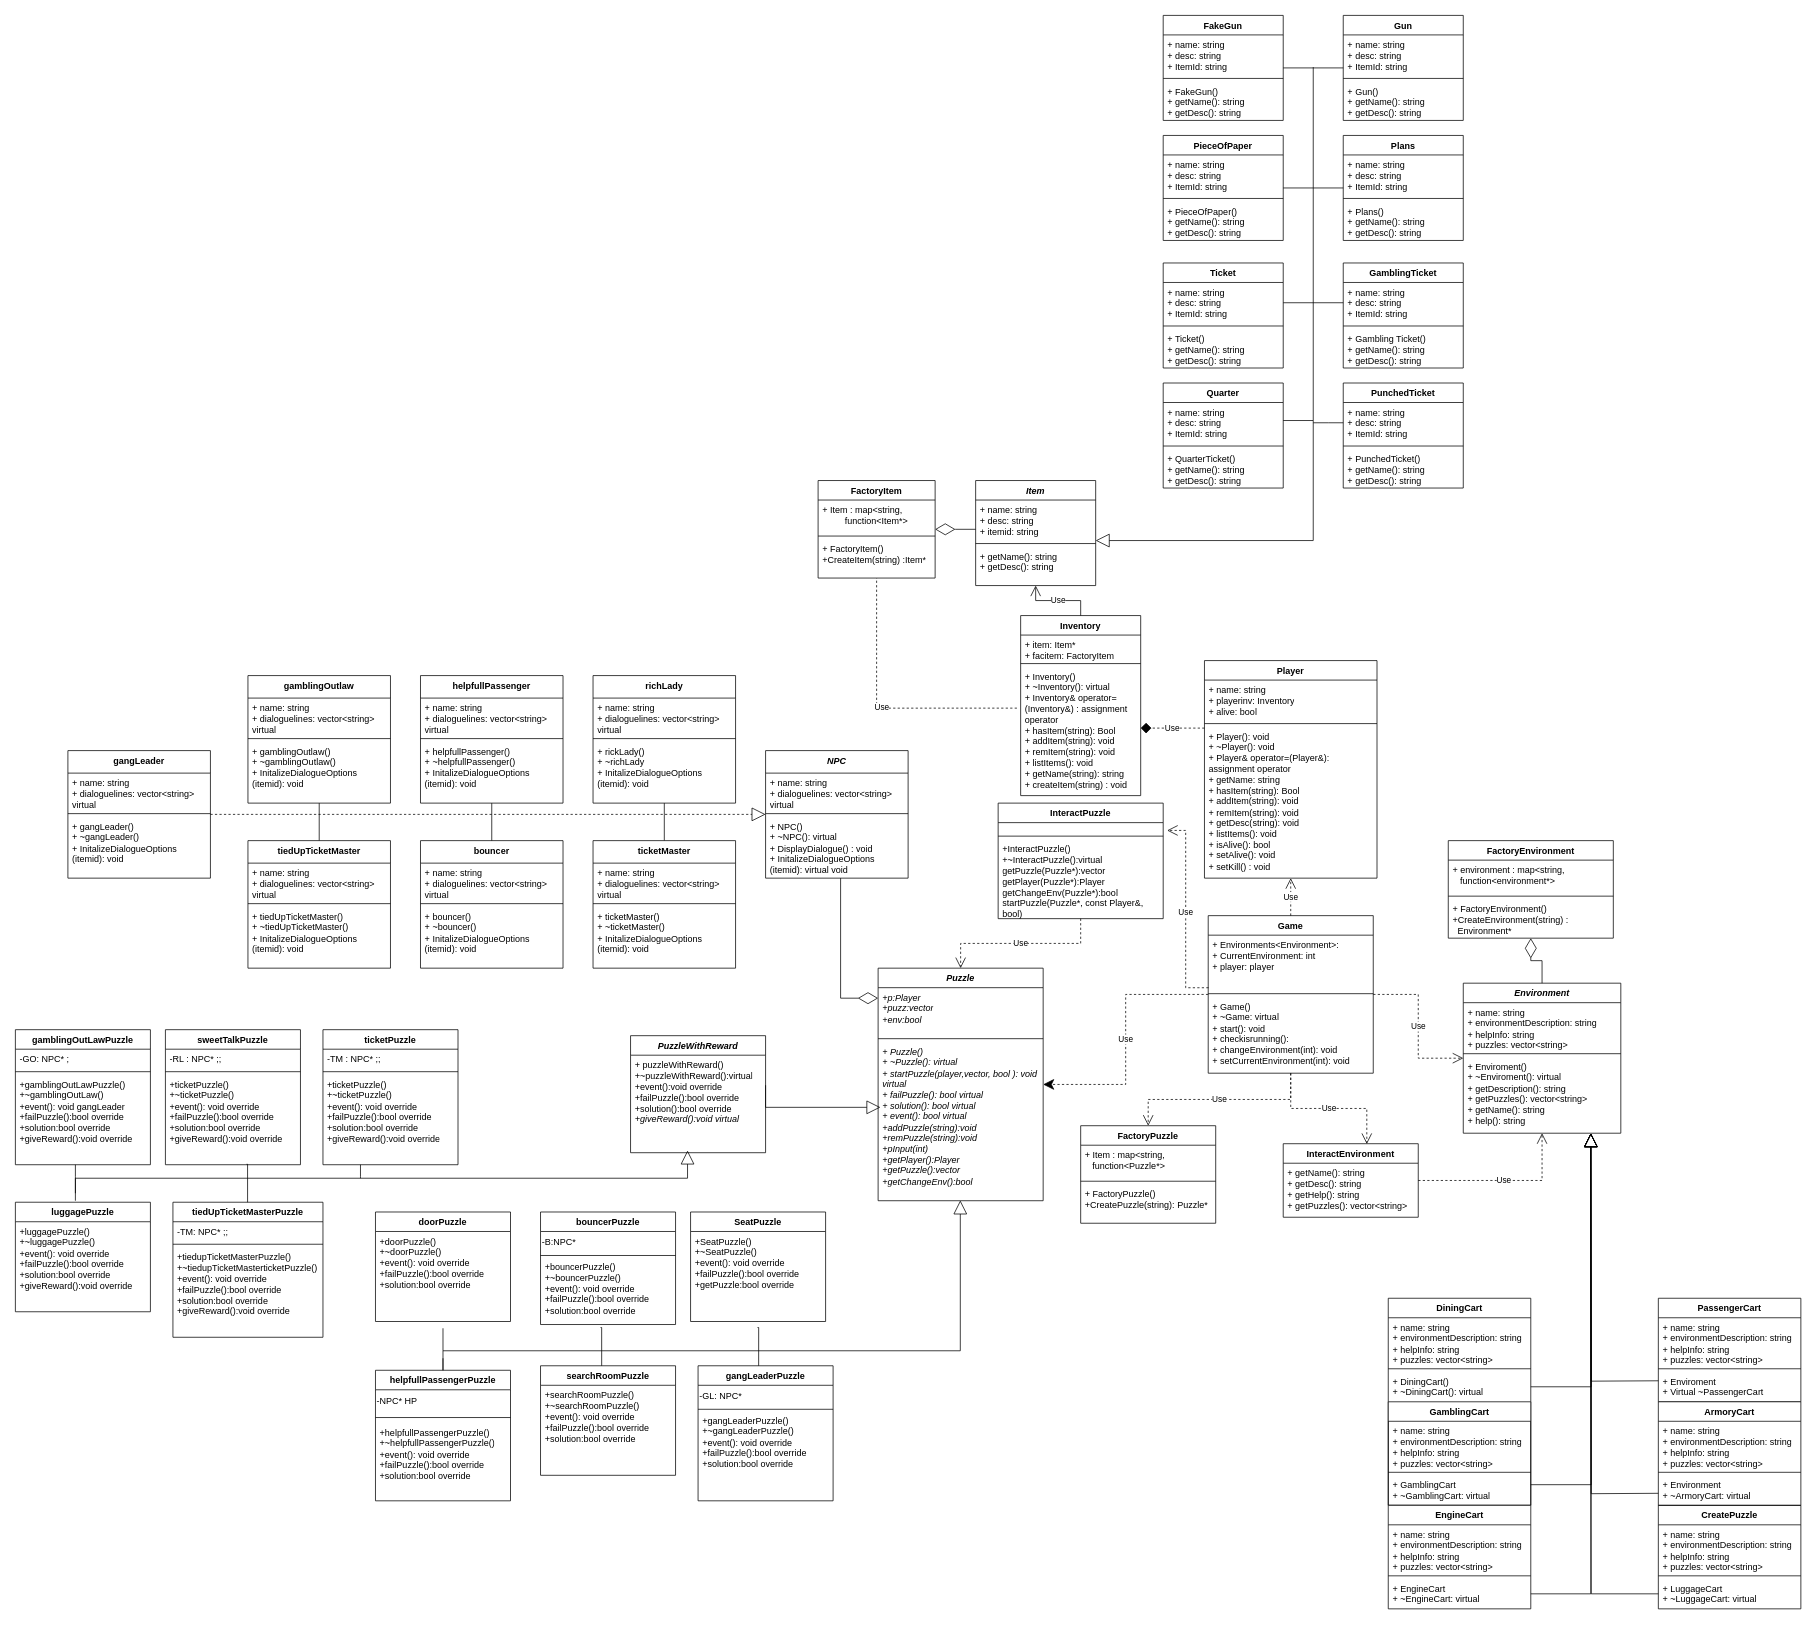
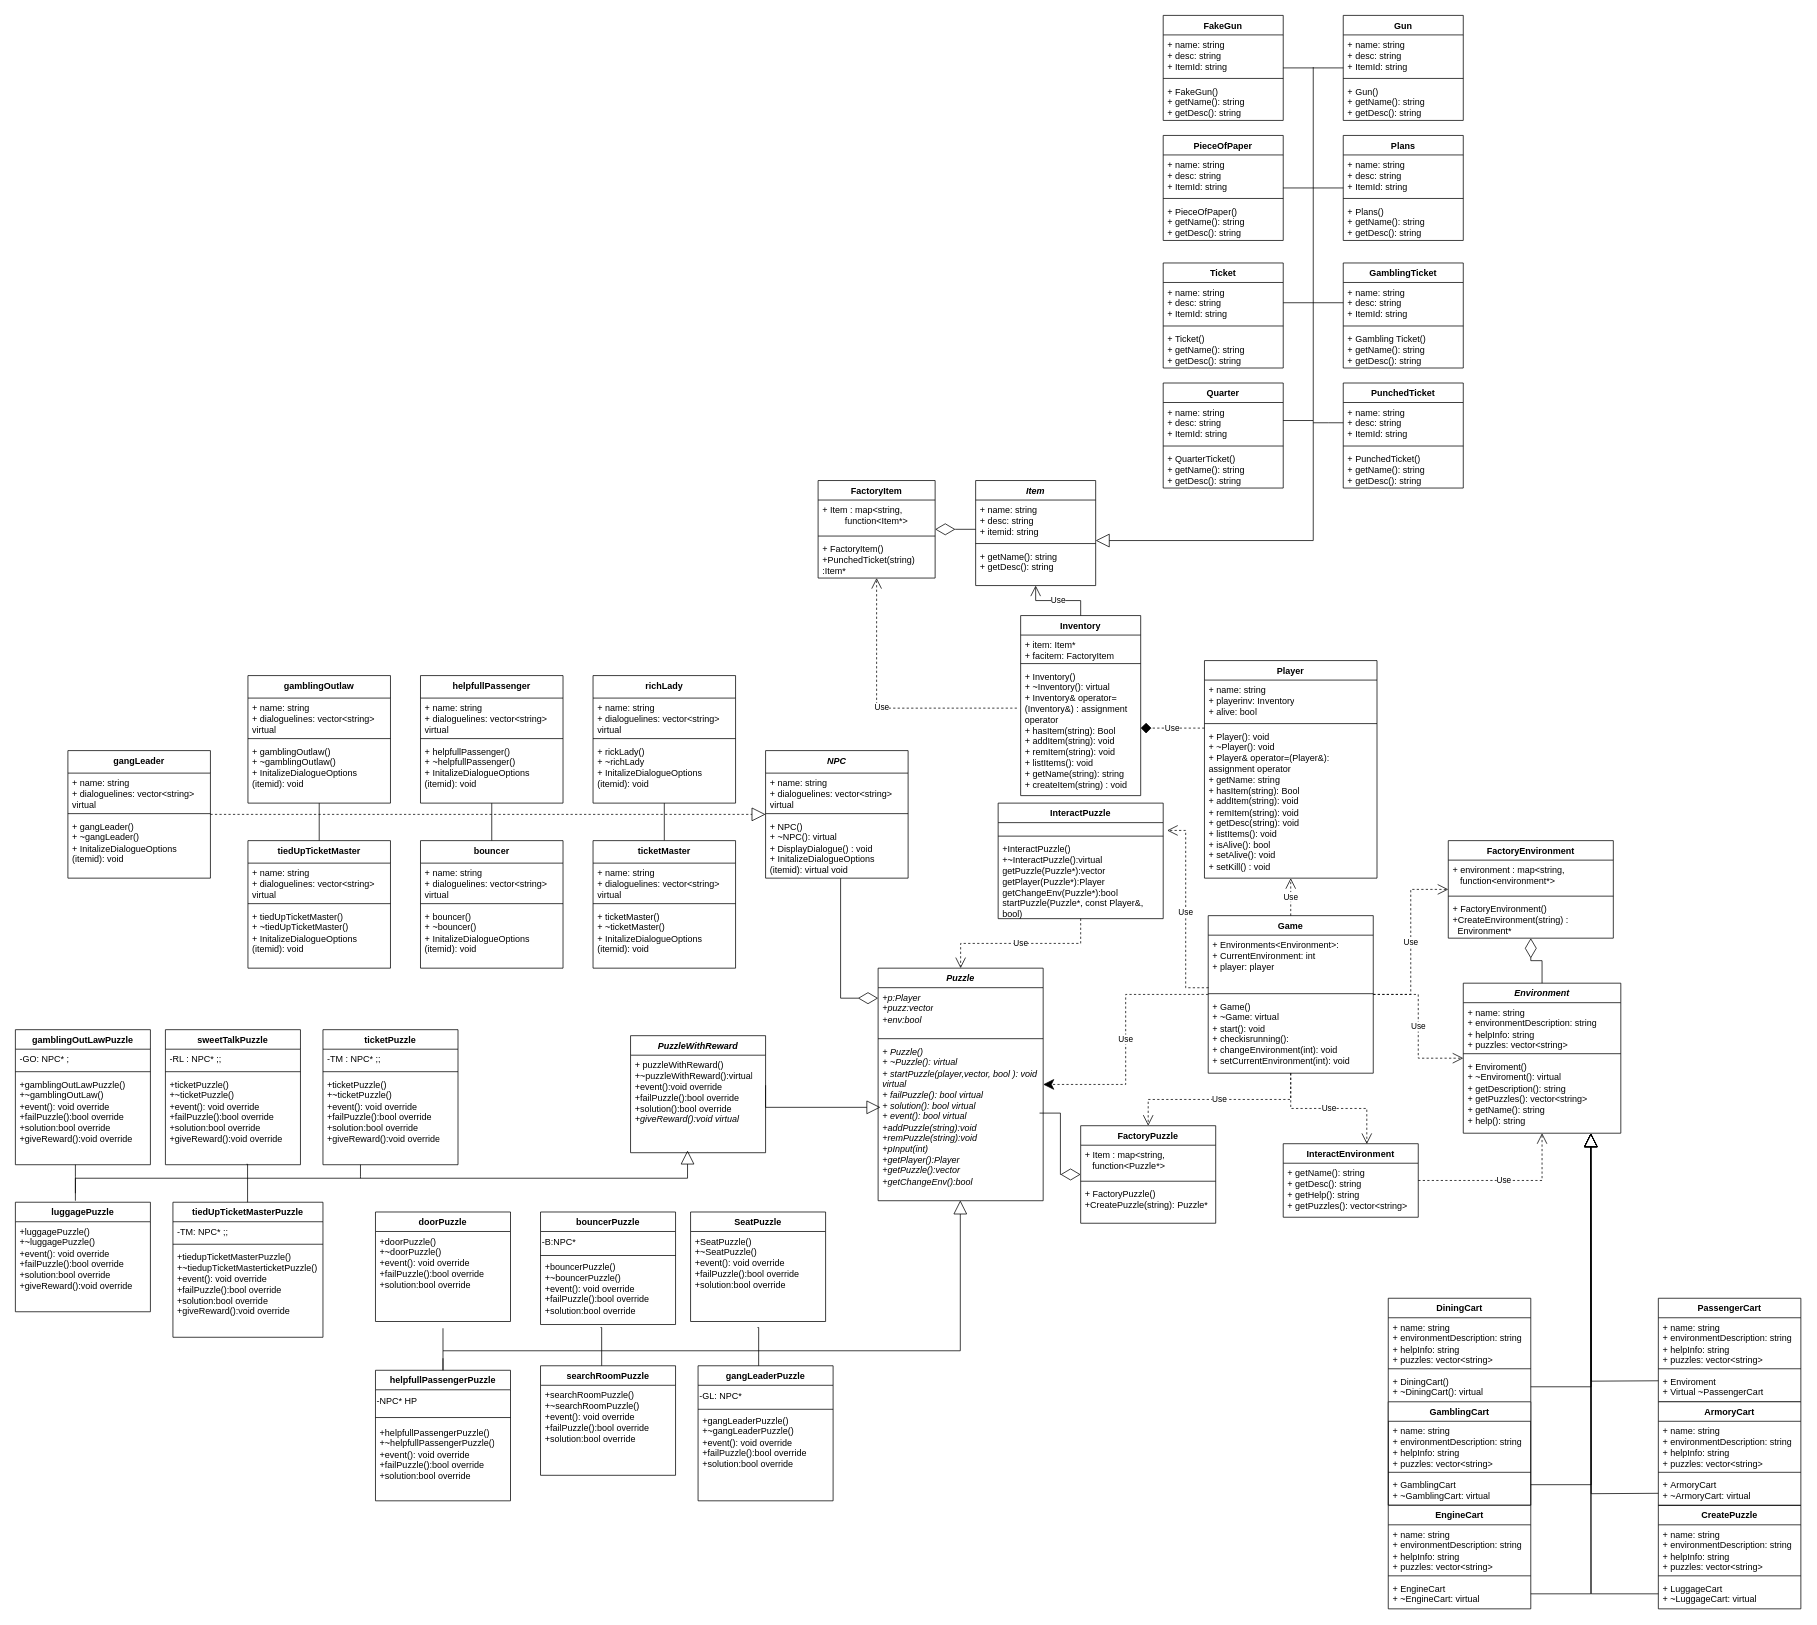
node "+ FactoryItem() +CreateItem(string) :Item*": label "+ FactoryItem() +CreateItem(string) :Item*" -> "+ FactoryItem() +PunchedTicket(string) :Item*"
edge "FactoryItem" -- "+ Inventory() + ~Inventory(): virtual + Inventory& operator=(Inventory&) : assignment operator + hasItem(string): Bool + addItem(string): void + remItem(string): void + listItems(): void + getName(string): string + createItem(string) : void": arrowhead none -> open
edge "Game" -> "FactoryEnvironment": added, label "Use"
node "+gamblingOutLawPuzzle() +~gamblingOutLaw() +event(): void gangLeader +failPuzzle():bool override +solution:bool override +giveReward():void override": label "+gamblingOutLawPuzzle() +~gamblingOutLaw() +event(): void gangLeader +failPuzzle():bool override +solution:bool override +giveReward():void override" -> "+gamblingOutLawPuzzle() +~gamblingOutLaw() +event(): void override +failPuzzle():bool override +solution:bool override +giveReward():void override"
edge "+ Puzzle() + ~Puzzle(): virtual + startPuzzle(player,vector, bool ): void virtual + failPuzzle(): bool virtual + solution(): bool virtual + event(): bool virtual +addPuzzle(string):void +remPuzzle(string):void +pInput(int) +getPlayer():Player +getPuzzle():vector +getChangeEnv():bool" -> "FactoryPuzzle": added
node "+SeatPuzzle() +~SeatPuzzle() +event(): void override +failPuzzle():bool override +getPuzzle:bool override": label "+SeatPuzzle() +~SeatPuzzle() +event(): void override +failPuzzle():bool override +getPuzzle:bool override" -> "+SeatPuzzle() +~SeatPuzzle() +event(): void override +failPuzzle():bool override +solution:bool override"
node "+ Environment + ~ArmoryCart: virtual": label "+ Environment + ~ArmoryCart: virtual" -> "+ ArmoryCart + ~ArmoryCart: virtual"
